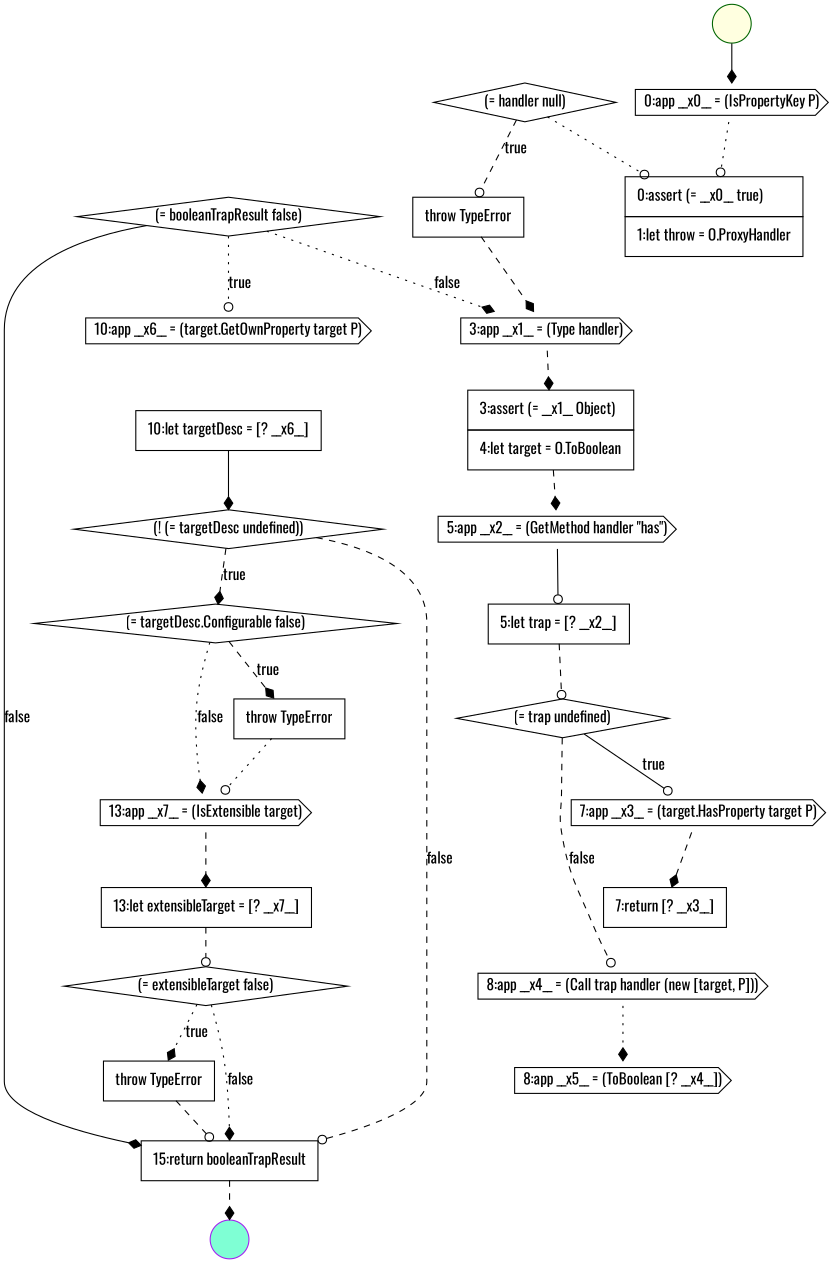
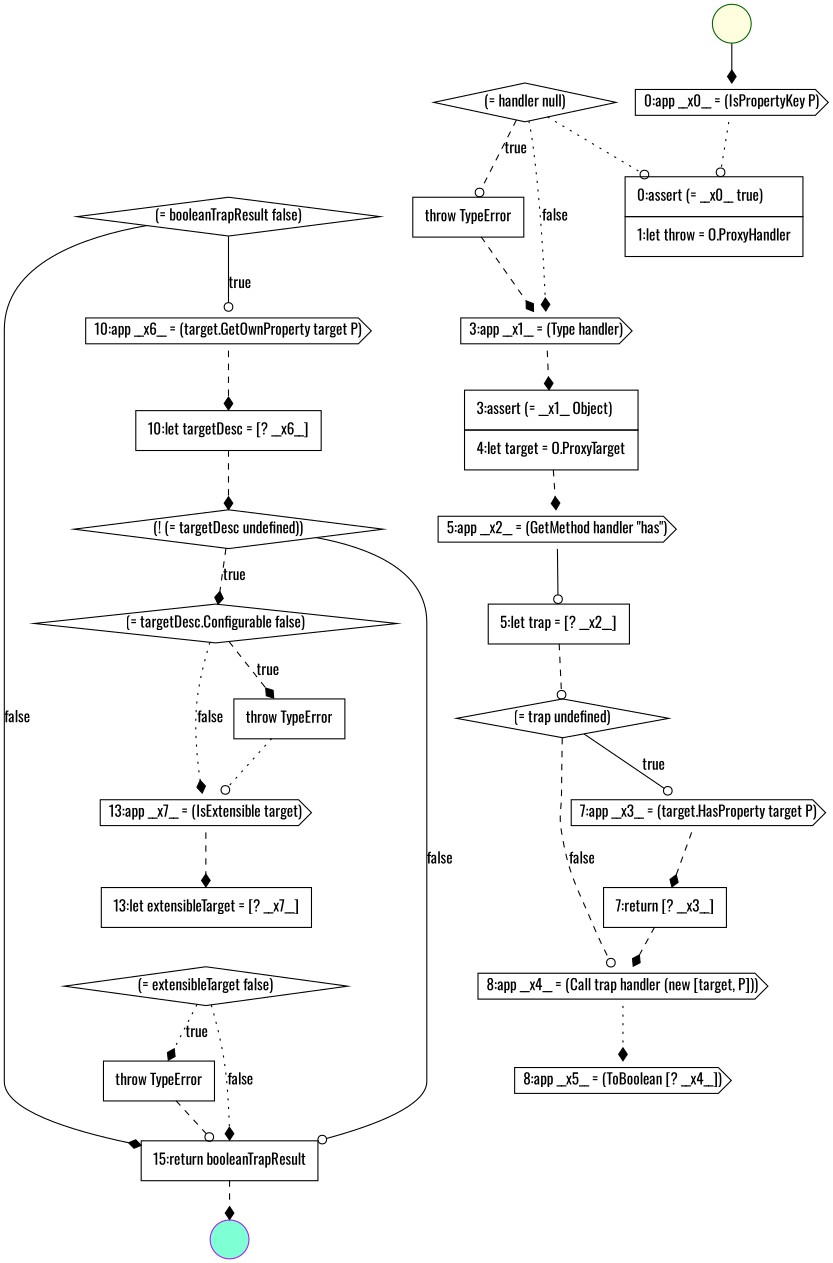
edge "(= booleanTrapResult false)" -> "10:app __x6__ = (target.GetOwnProperty target P)": style dotted -> solid
edge "(= booleanTrapResult false)" -> "3:app __x1__ = (Type handler)": now "(= handler null)" -> "3:app __x1__ = (Type handler)"
edge "10:app __x6__ = (target.GetOwnProperty target P)" -> "10:let targetDesc = [? __x6__]": added
node "3:assert (= __x1__ Object)": text "4:let target = O.ToBoolean" -> "4:let target = O.ProxyTarget"
edge "10:let targetDesc = [? __x6__]" -> "(! (= targetDesc undefined))": style solid -> dashed
edge "(! (= targetDesc undefined))" -> "15:return booleanTrapResult": style dashed -> solid
edge "7:return [? __x3__]" -> "8:app __x4__ = (Call trap handler (new [target, P]))": added
edge "13:let extensibleTarget = [? __x7__]" -> "(= extensibleTarget false)": removed
